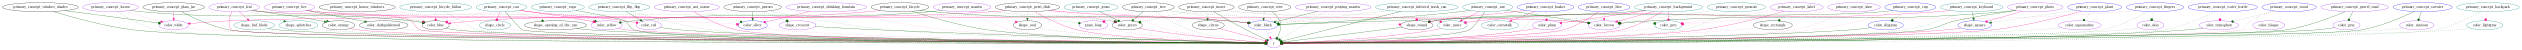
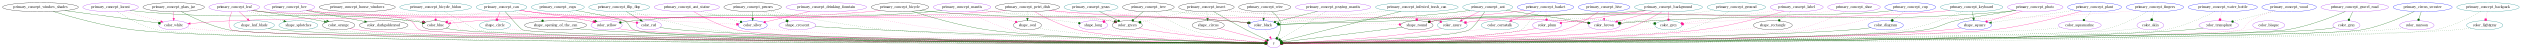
node "primary_concept_sweater": label "primary_concept_sweater" -> "primary_circus_sweater"
node "grass_long": label "grass_long" -> "shape_long"
